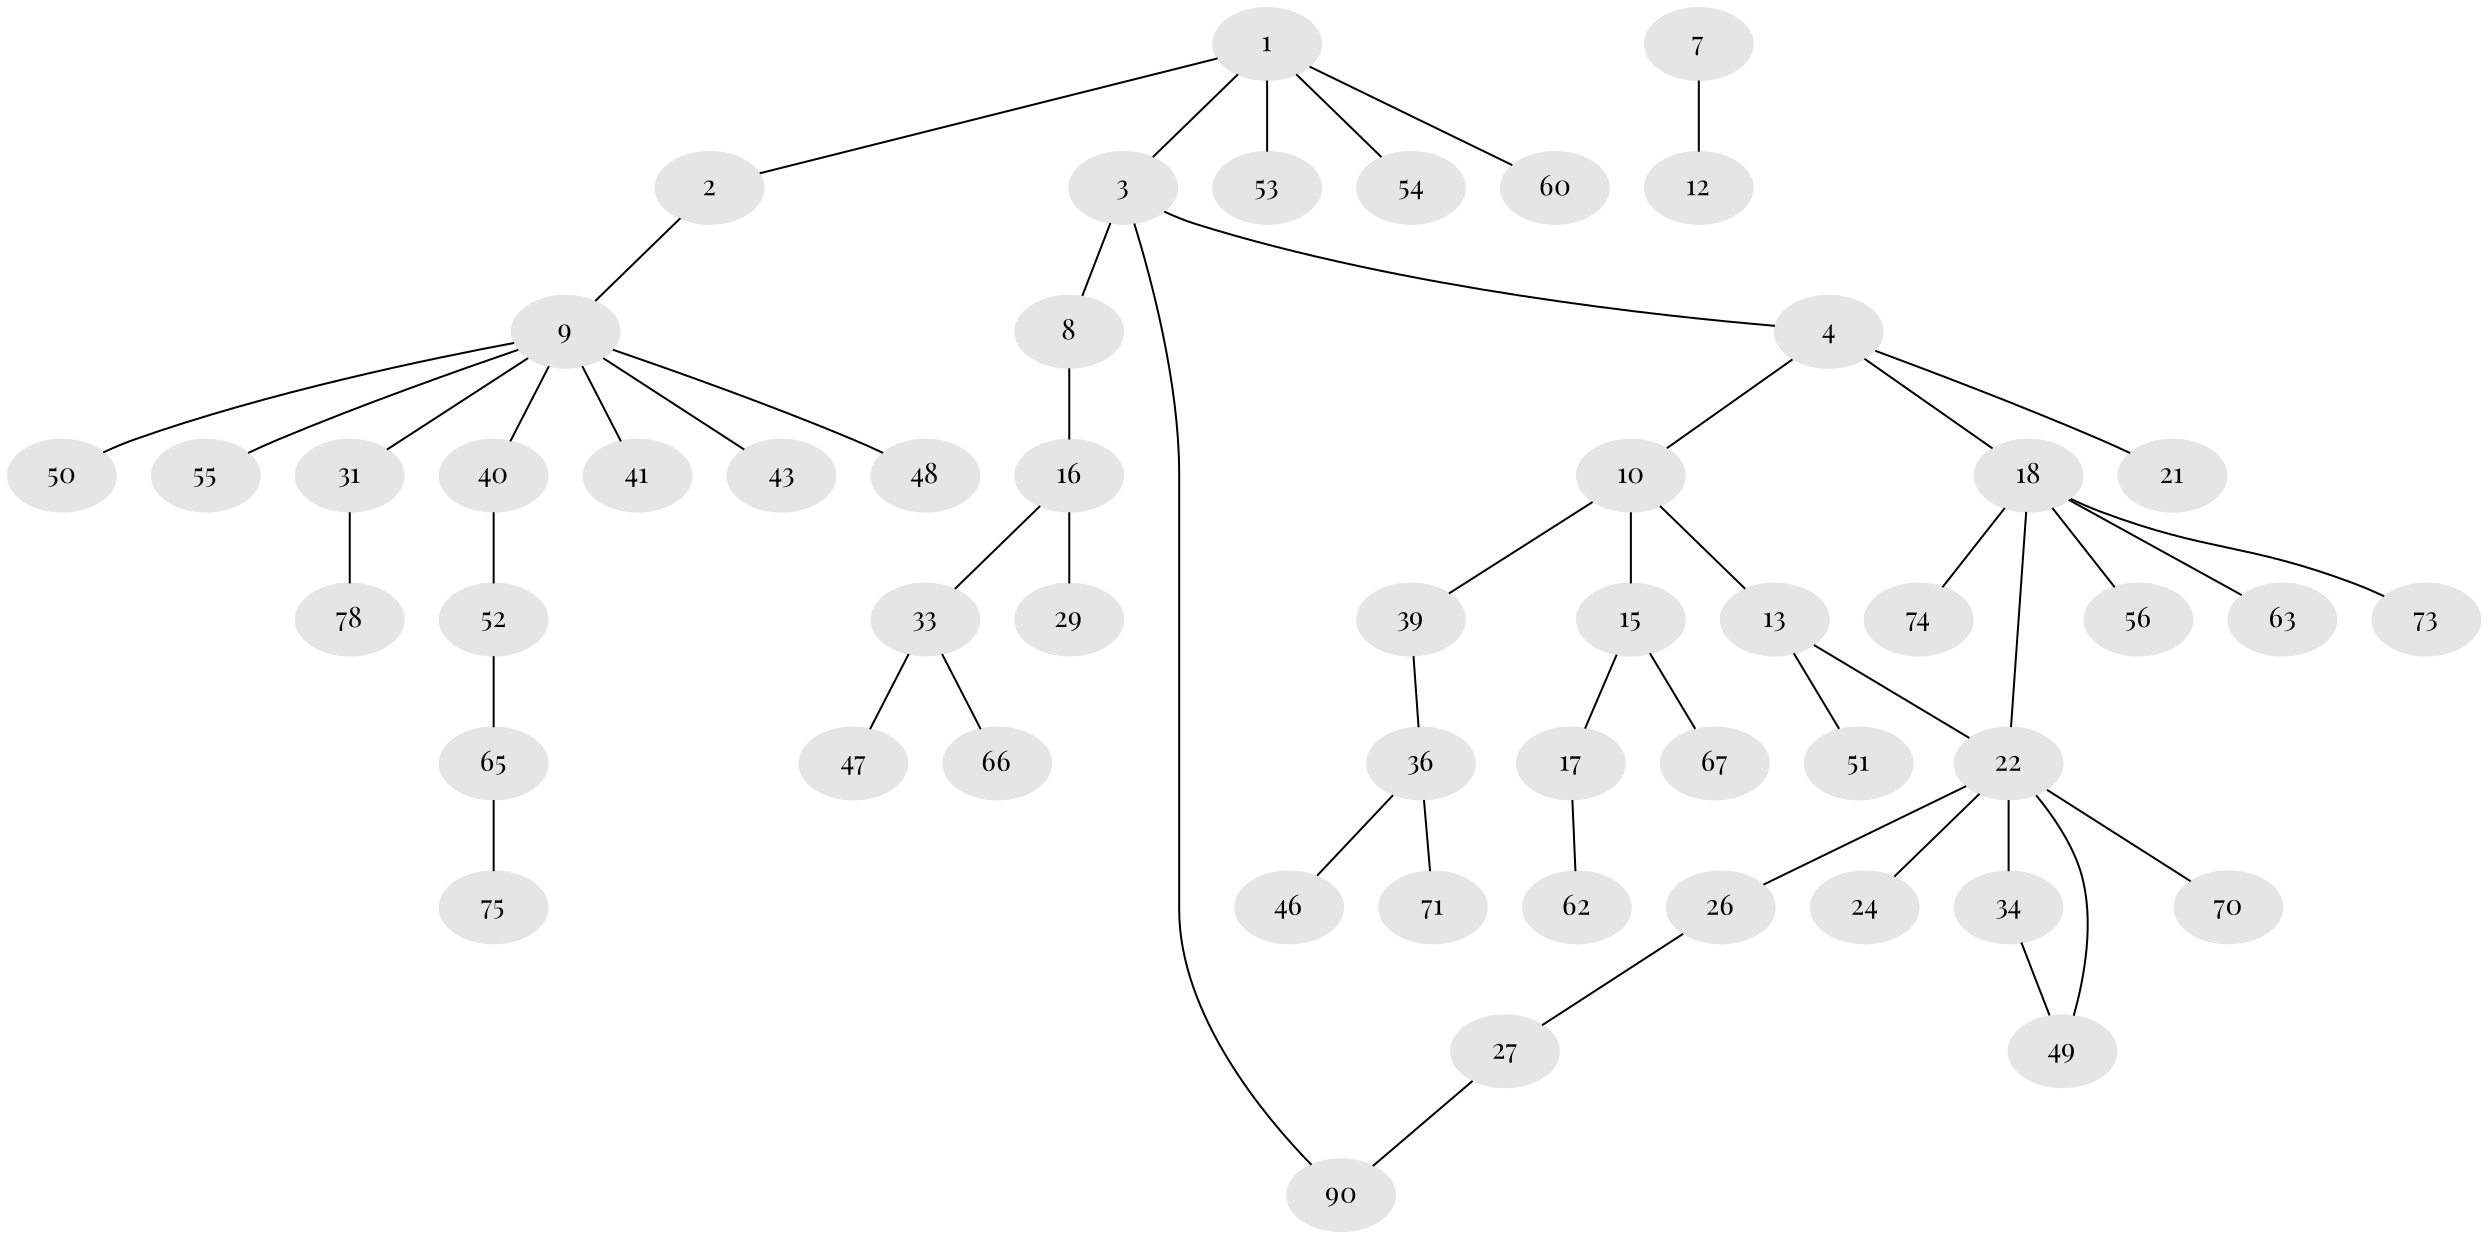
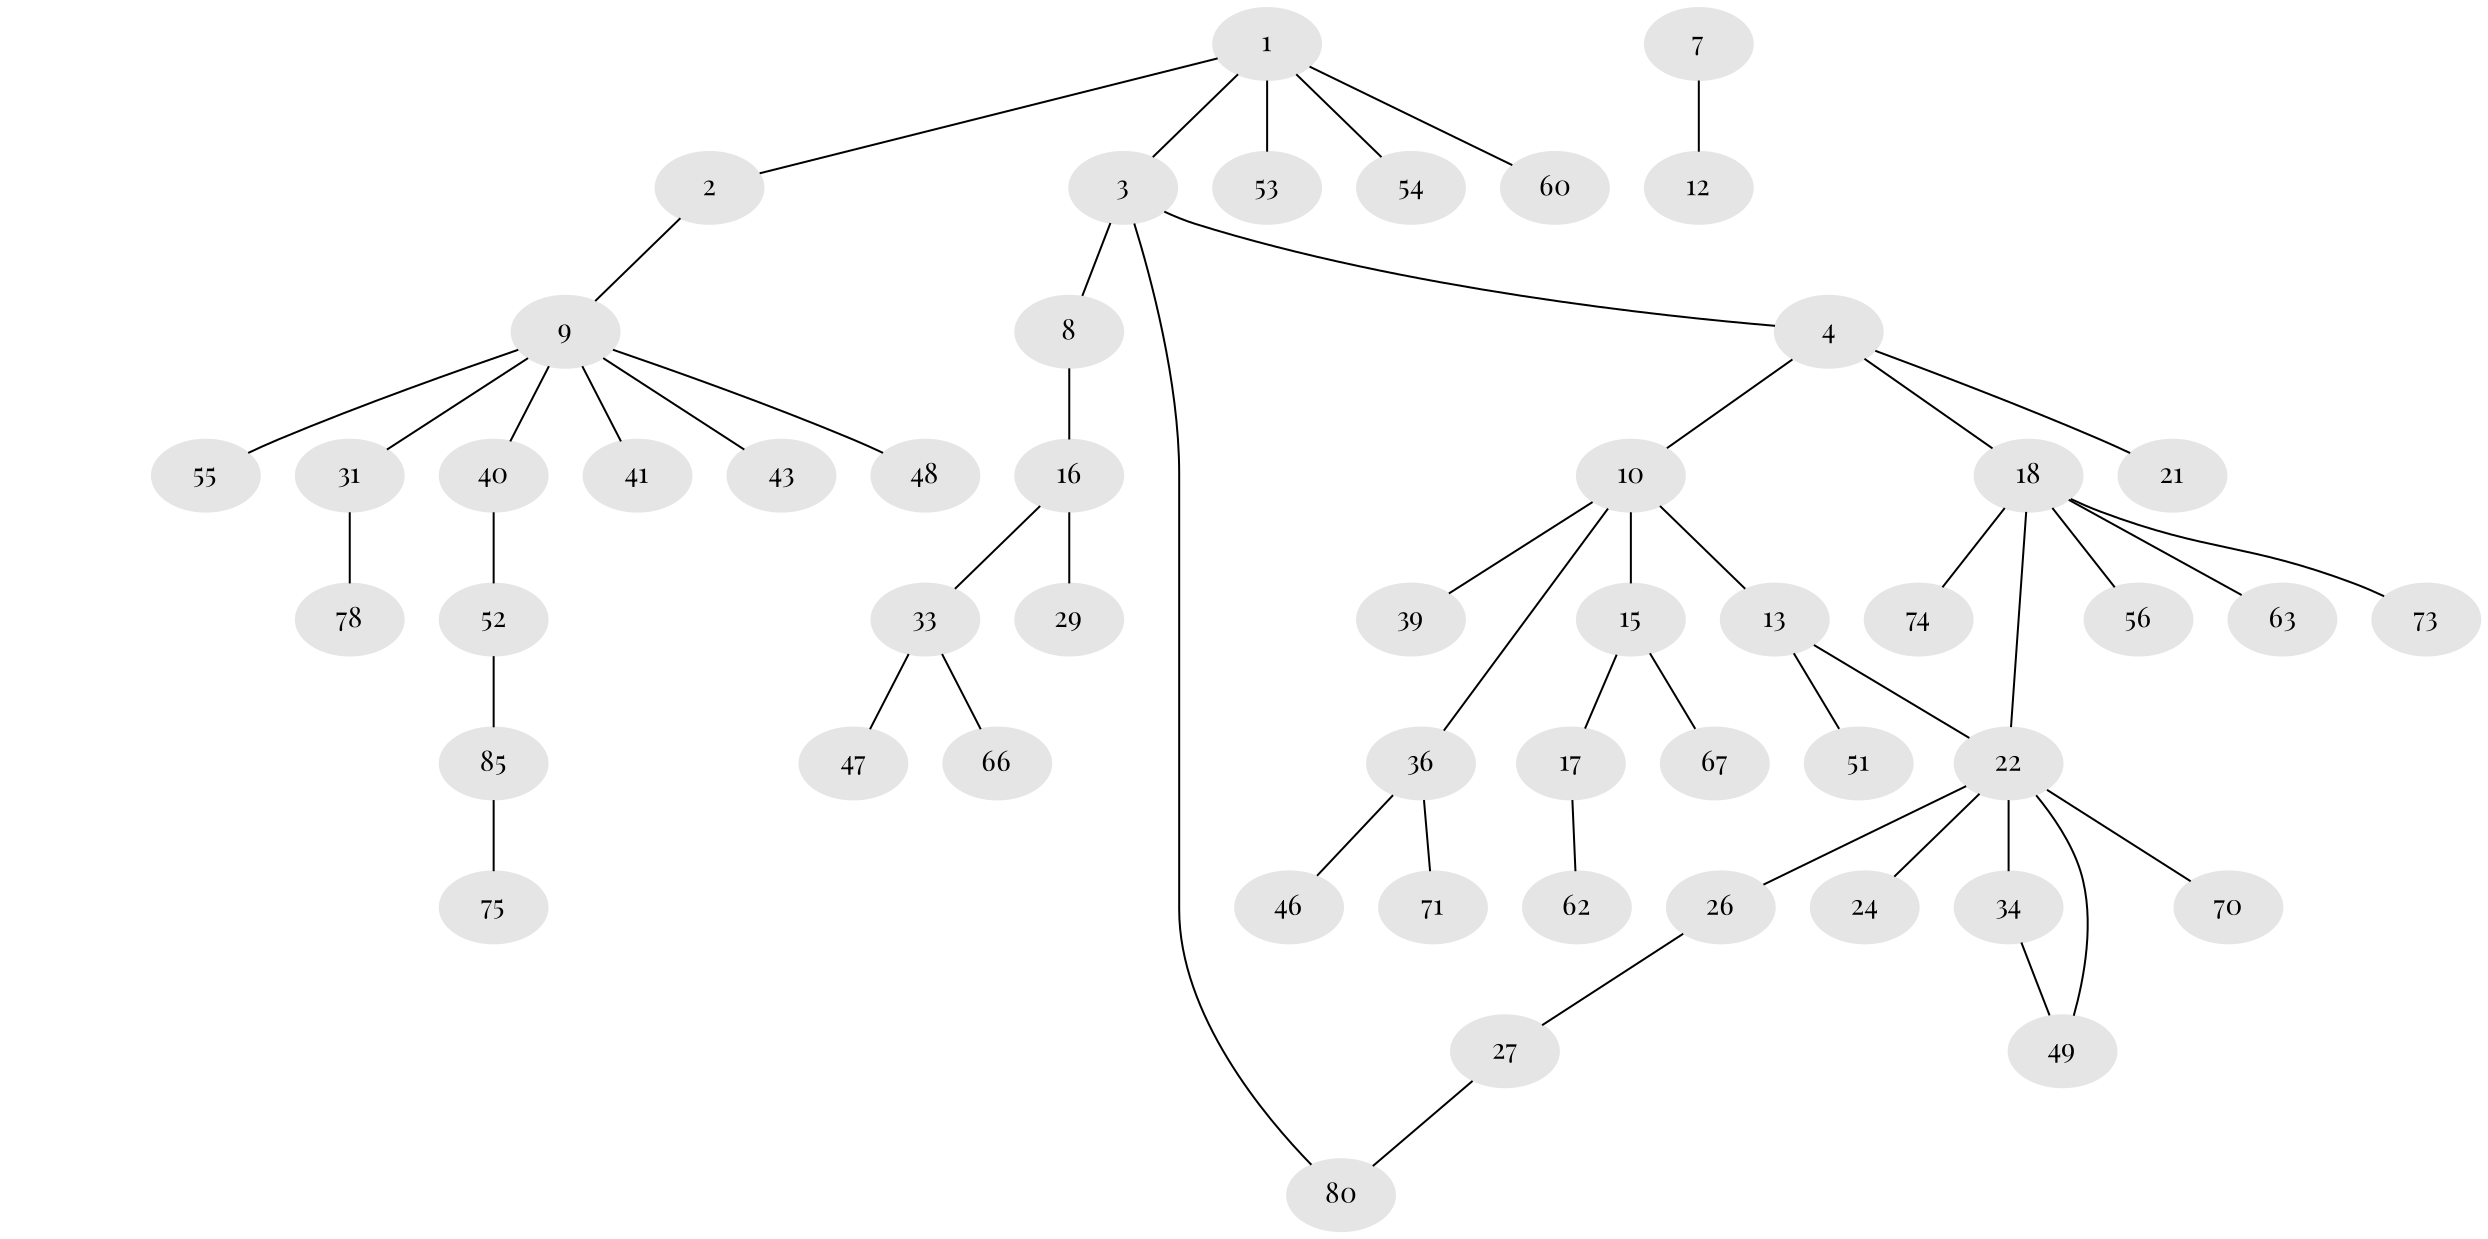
node "50": removed
edge "39" -- "36": now "10" -- "36"
node "65": label "65" -> "85"
node "90": label "90" -> "80"
